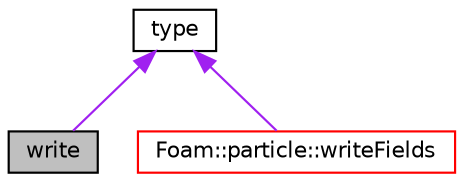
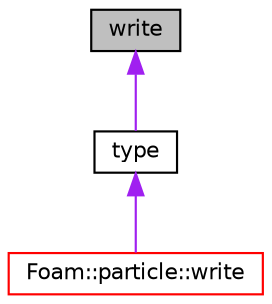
edge "write" -> "type": reversed
node "Foam::particle::writeFields": label "Foam::particle::writeFields" -> "Foam::particle::write"
